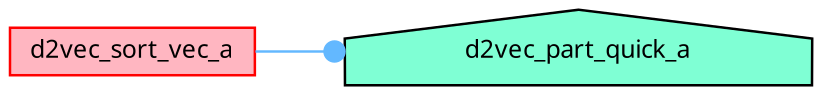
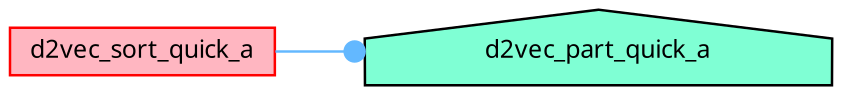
node "d2vec_sort_vec_a": label "d2vec_sort_vec_a" -> "d2vec_sort_quick_a"
